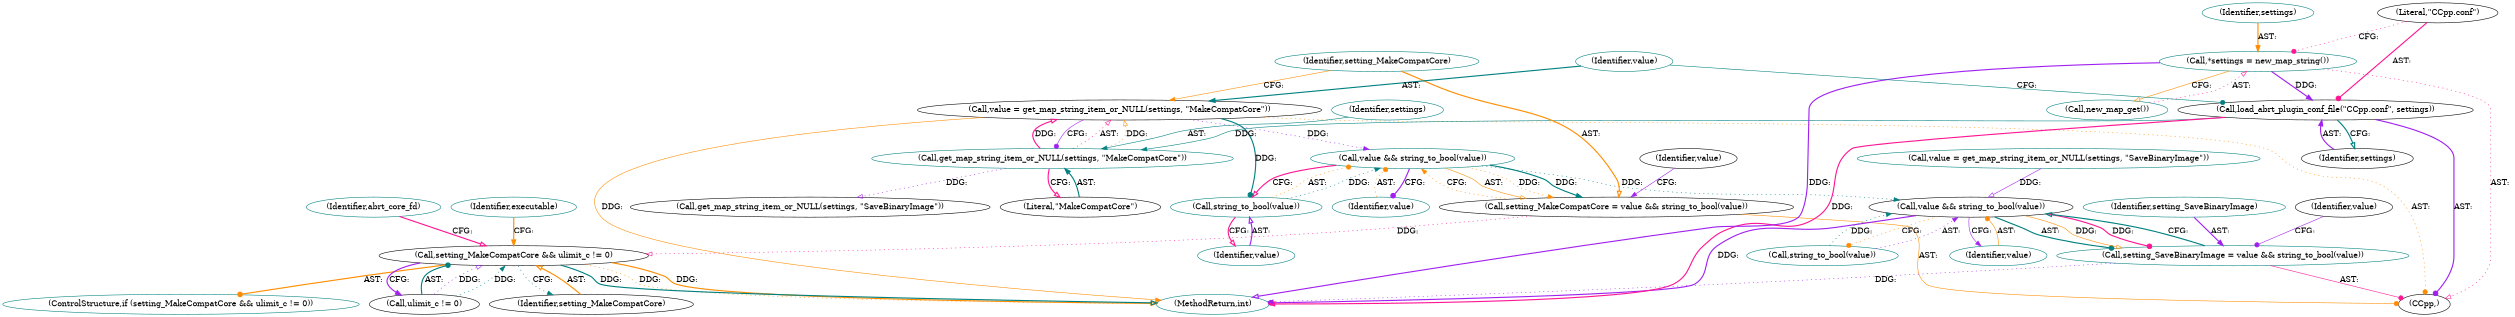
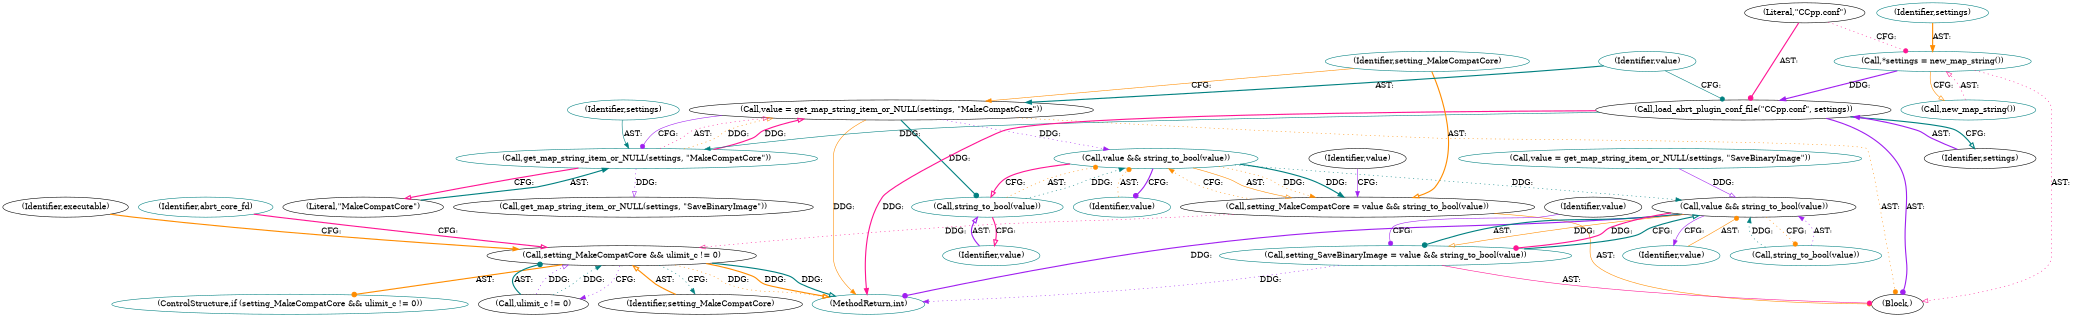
node "(Call,new_map_get())": label "(Call,new_map_get())" -> "(Call,new_map_string())"
node "(Identifier,executable)": color teal -> black
node "(Identifier,setting_SaveBinaryImage)": removed
edge "(Call,*settings = new_map_string())" -> "(MethodReturn,int)": removed, label "DDG:"
edge "(Call,setting_MakeCompatCore && ulimit_c != 0)" -> "(Call,ulimit_c != 0)": style bold -> dotted
node "(CCpp,)": label "(CCpp,)" -> "(Block,)"
